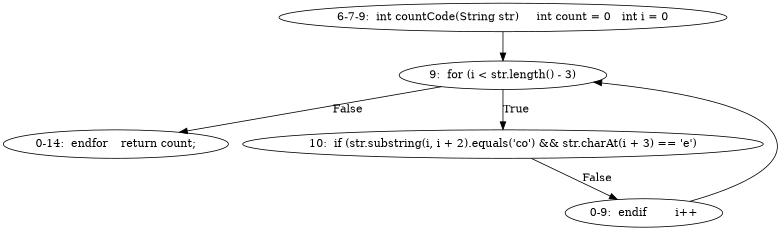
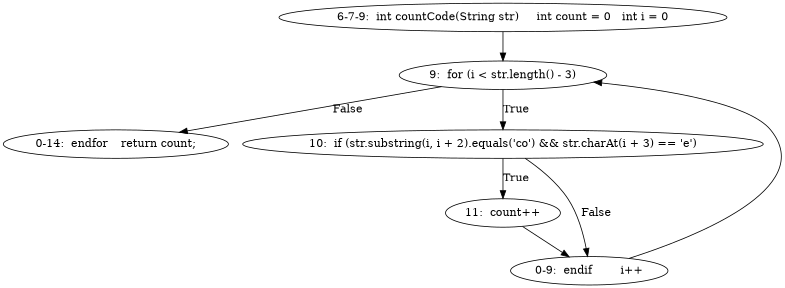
node "11:  count++": added
